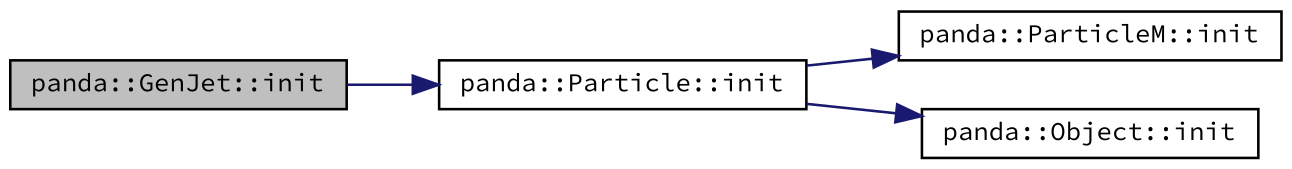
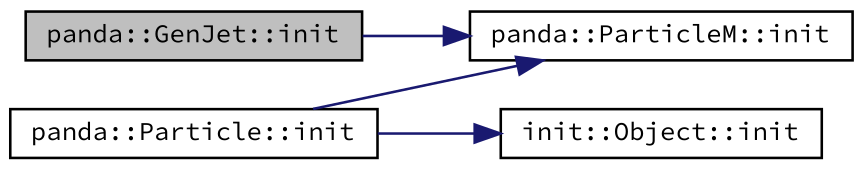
edge "panda::GenJet::init" -> "panda::Particle::init": now "panda::GenJet::init" -> "panda::ParticleM::init"
node "panda::Object::init": label "panda::Object::init" -> "init::Object::init"
